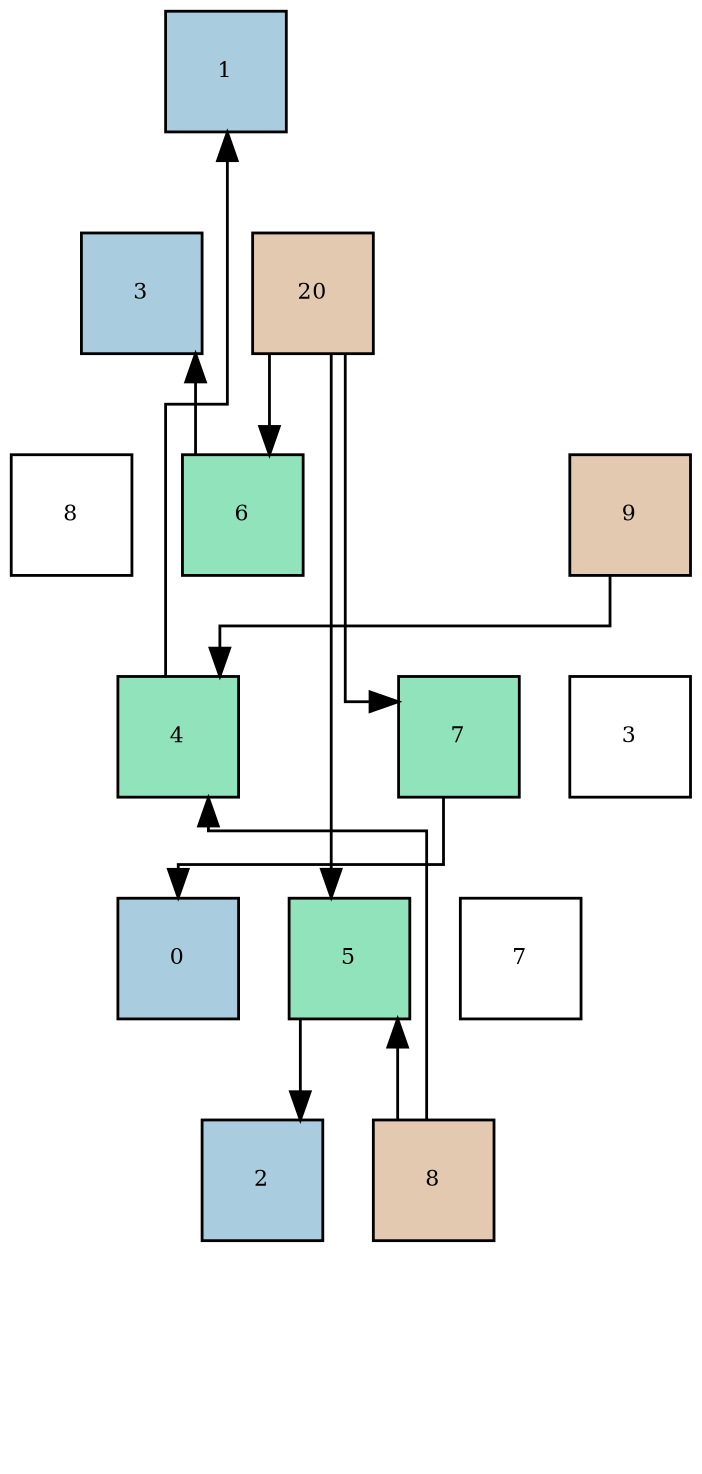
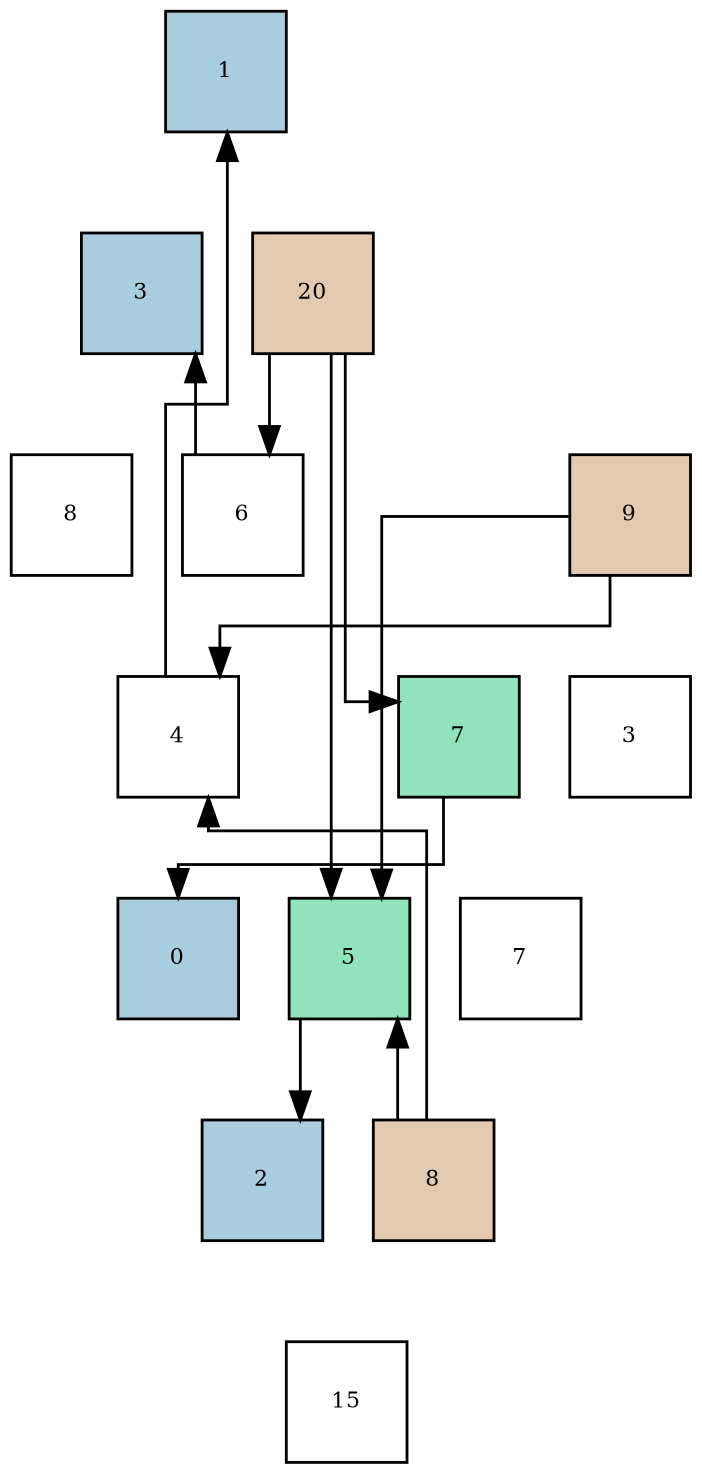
node "6": fillcolor #91e3bb -> #ffffff
edge "9" -> "5": added
node "4": fillcolor #91e3bb -> #ffffff
node "15": added
